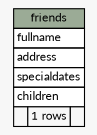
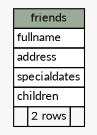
node "friends": text "1 rows" -> "2 rows"
